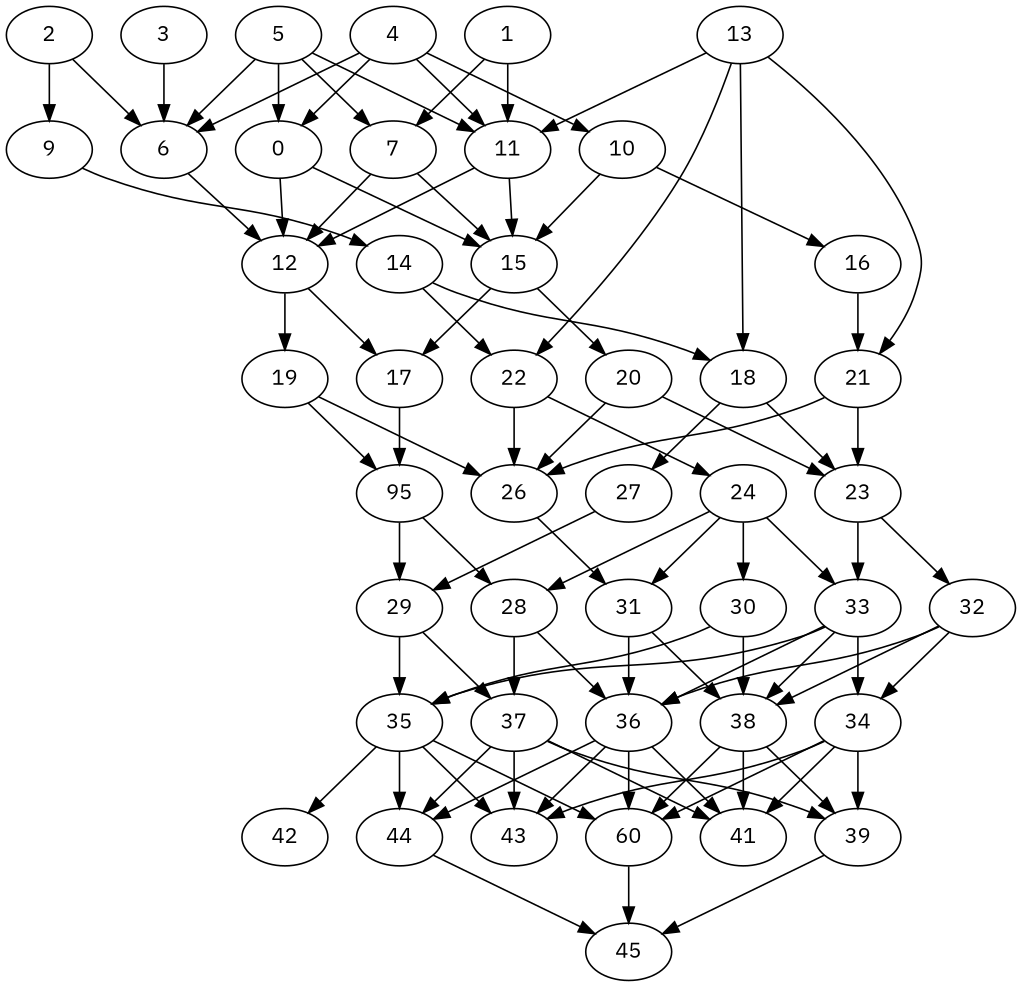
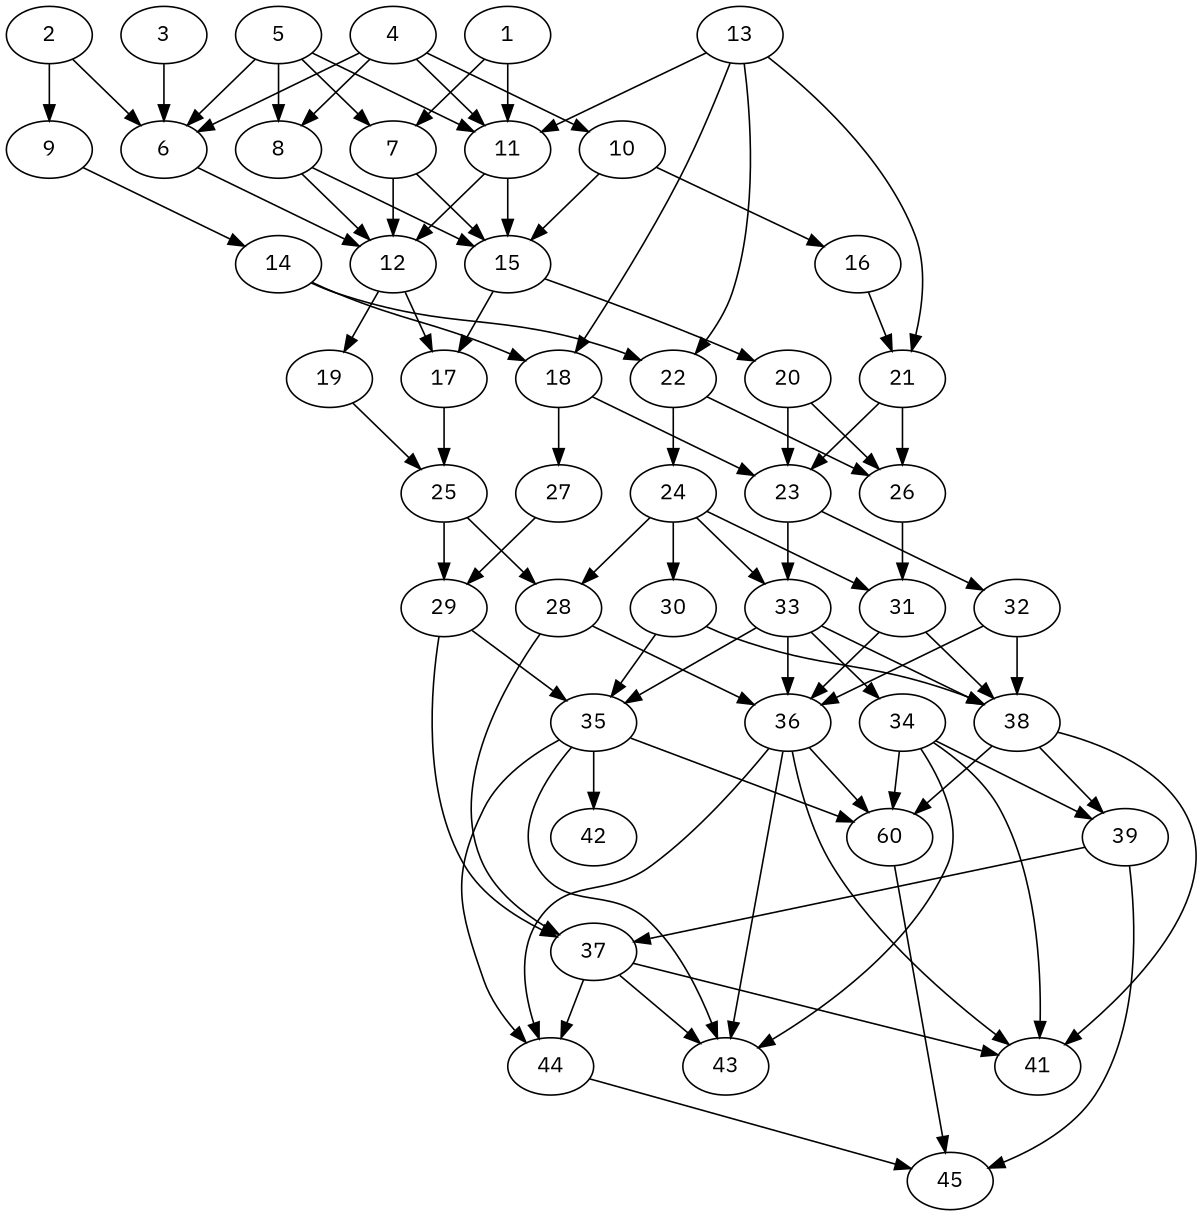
node "0": label "0" -> "8"
edge "19" -> "26": removed
node "95": label "95" -> "25"
edge "32" -> "34": removed
edge "37" -> "39": reversed
